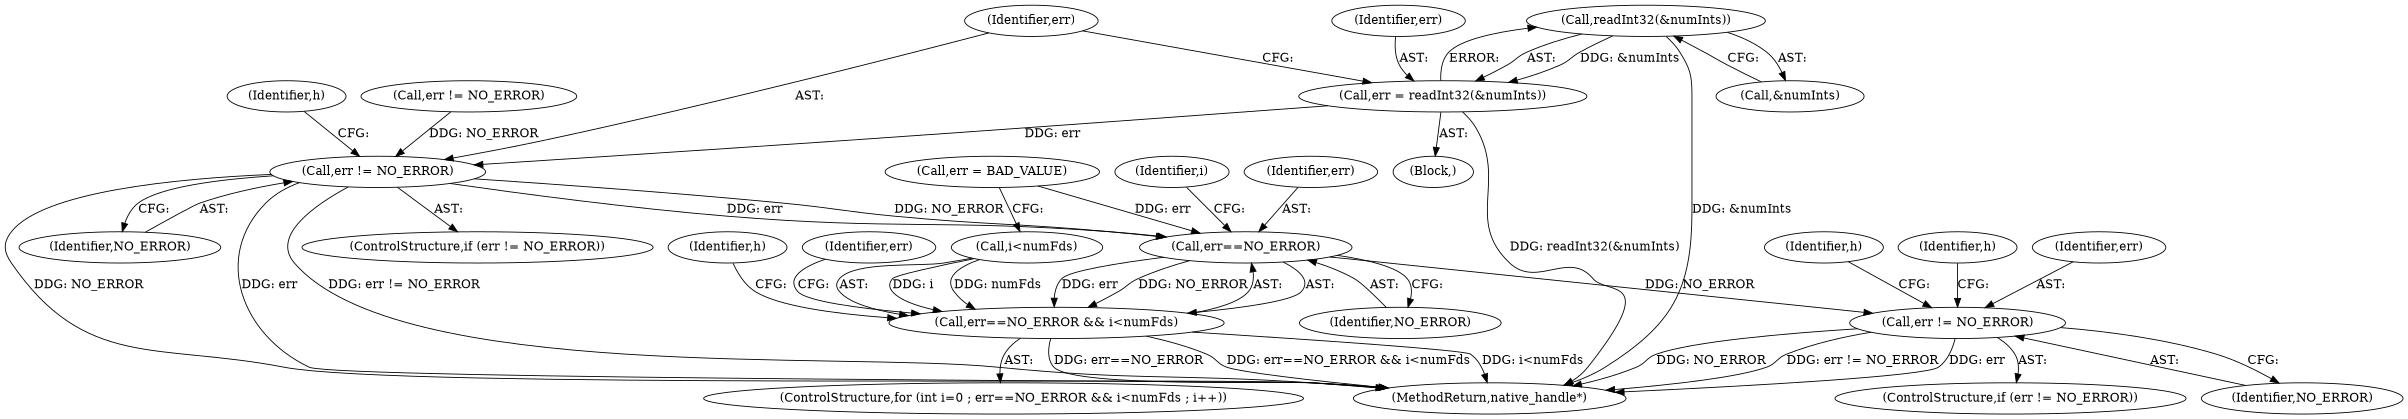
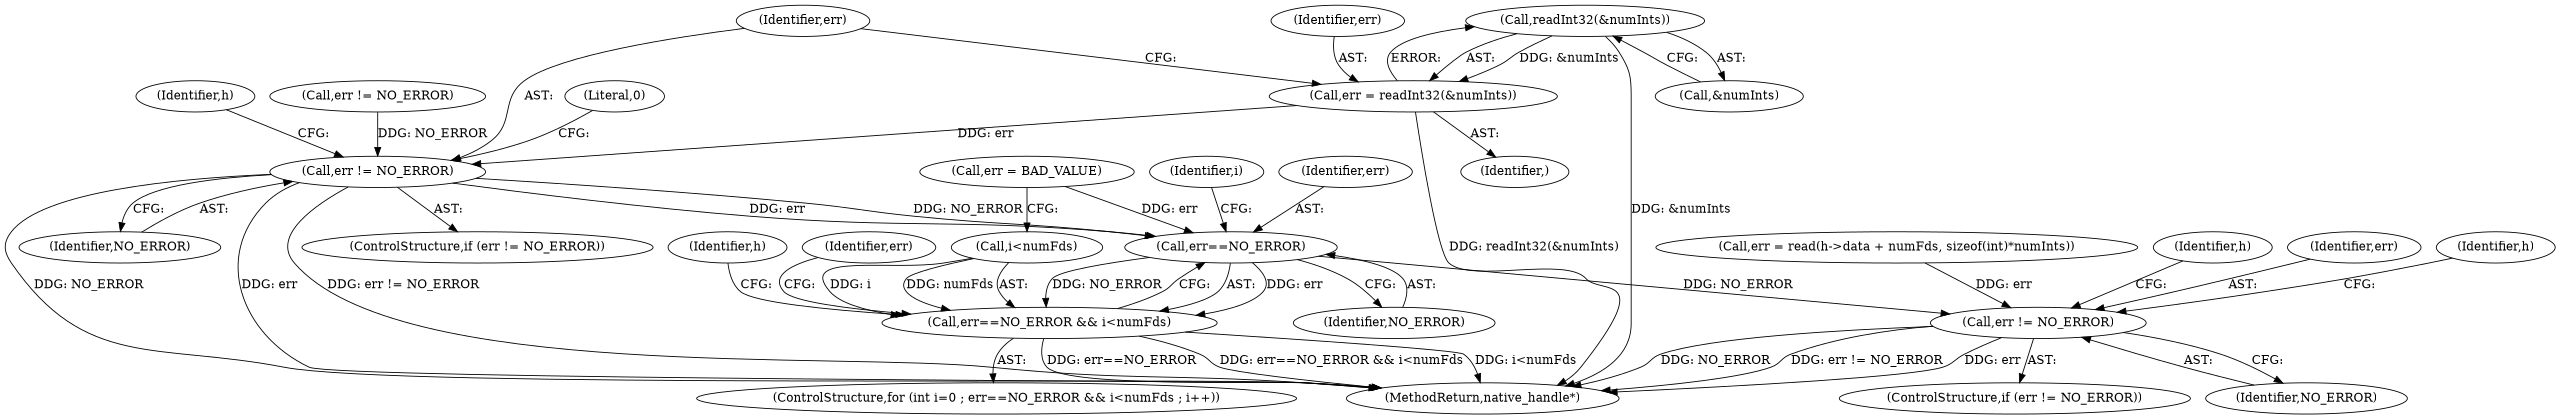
node "(Literal,0)": added
node "(Block,)": label "(Block,)" -> "(Identifier,)"
node "(Call,err = read(h->data + numFds, sizeof(int)*numInts))": added
edge "(Call,err==NO_ERROR && i<numFds)" -> "(Call,err==NO_ERROR)": label "AST: " -> "CFG: "
